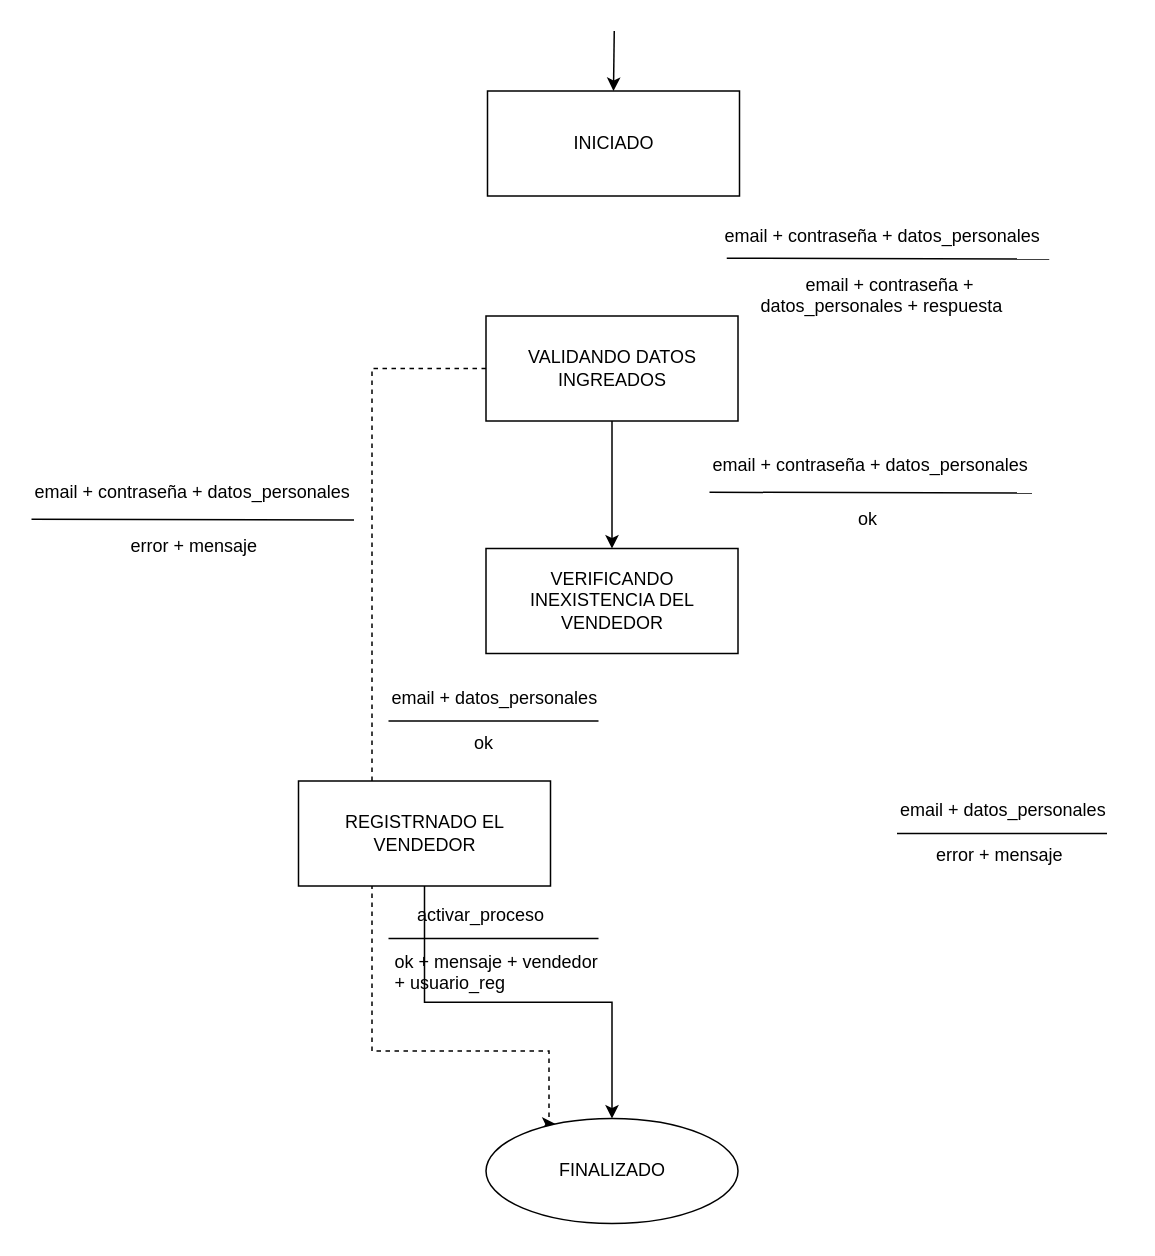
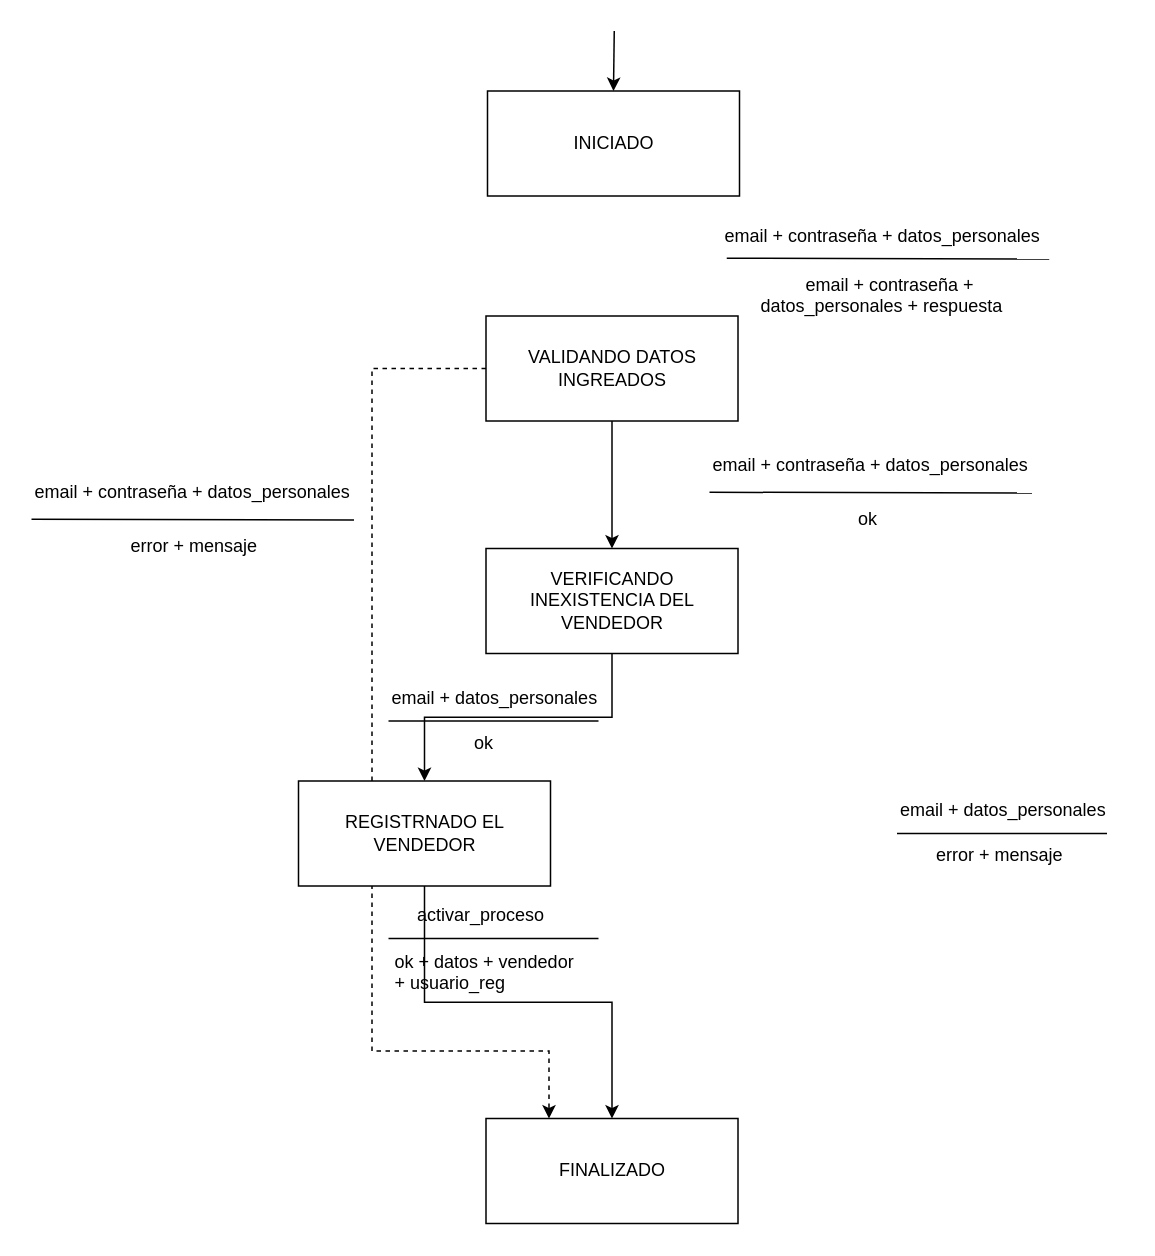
edge "VERIFICANDO INEXISTENCIA DEL VENDEDOR" -> "REGISTRNADO EL VENDEDOR": added
node "ok + mensaje + vendedor + usuario_reg": label "ok + mensaje + vendedor + usuario_reg" -> "ok + datos + vendedor + usuario_reg"
node "FINALIZADO": shape ellipse -> rectangle
